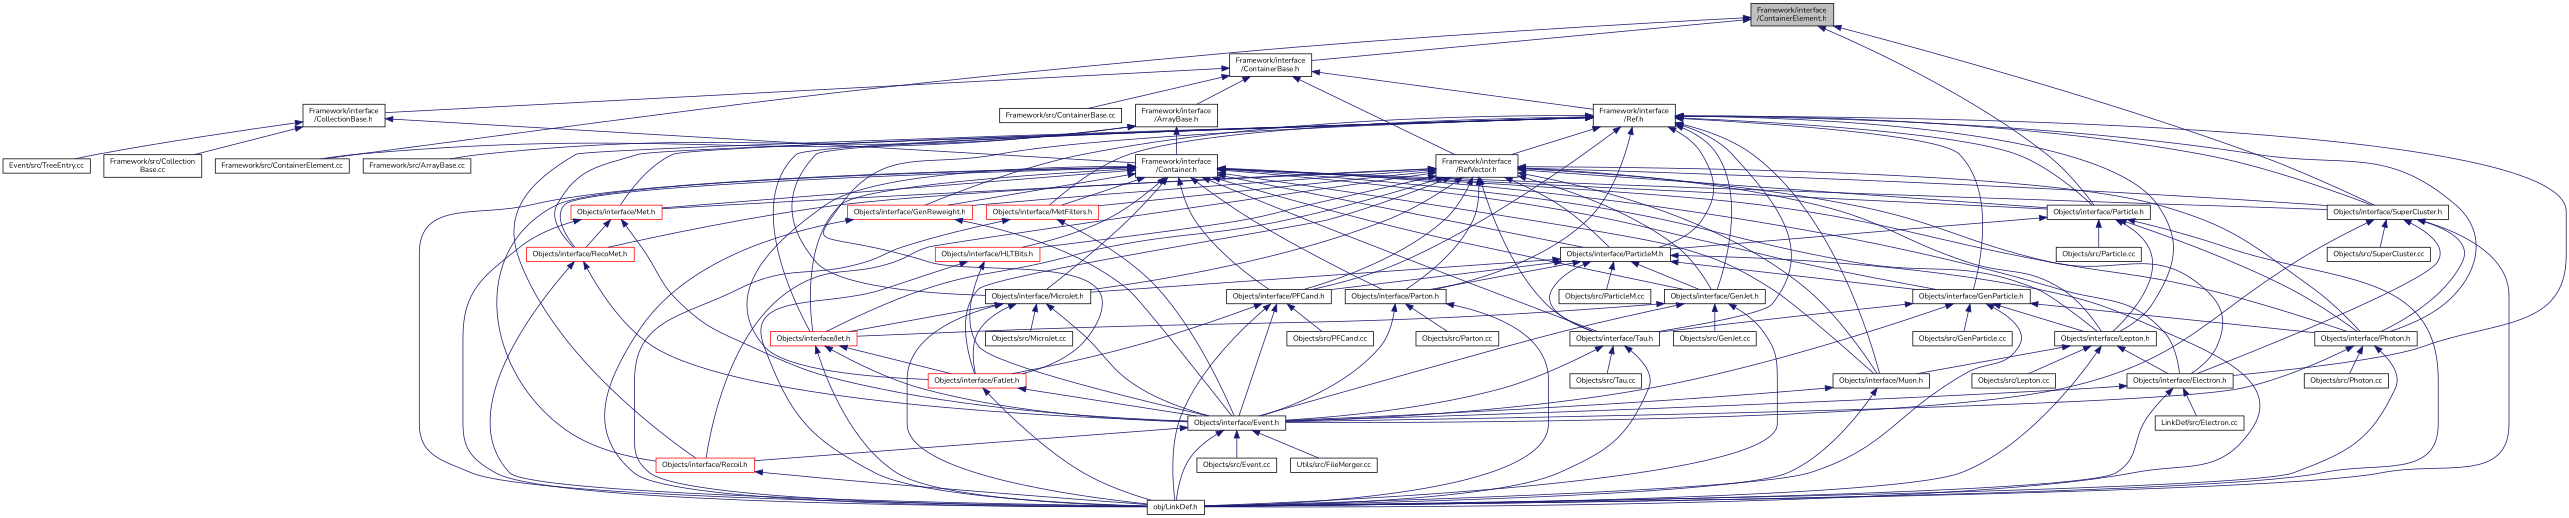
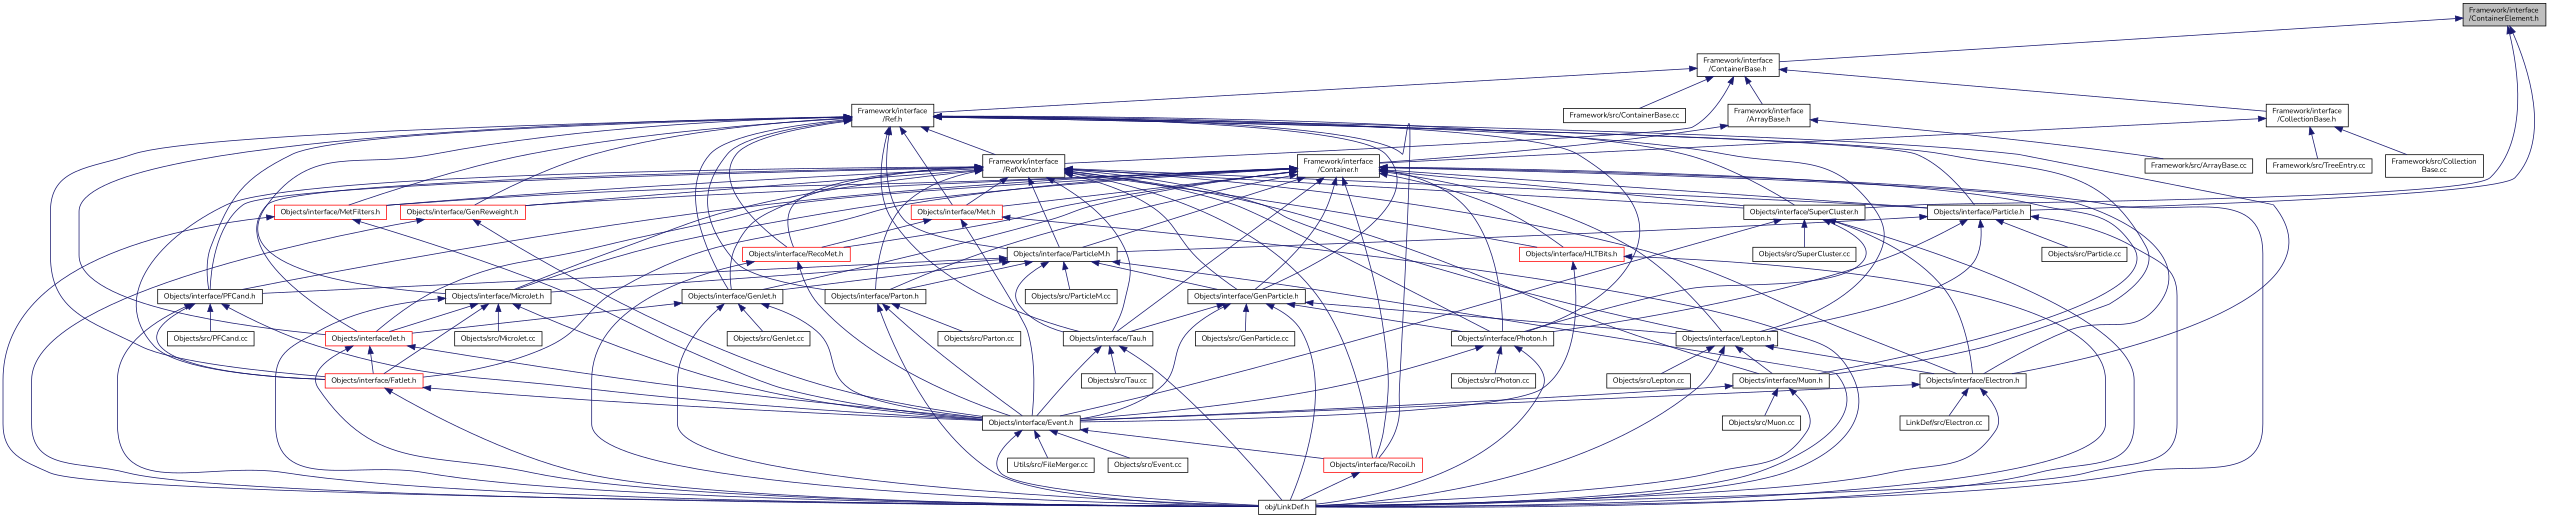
node "Event/src/TreeEntry.cc": label "Event/src/TreeEntry.cc" -> "Framework/src/TreeEntry.cc"
node "Framework/src/ContainerElement.cc": removed
edge "Objects/interface/GenParticle.h" -> "Framework/interface /RefVector.h": added
node "Objects/src/Muon.cc": added
